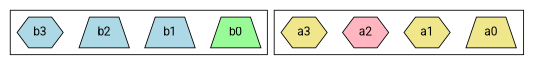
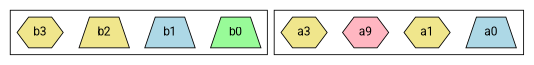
node "b3": fillcolor lightblue -> khaki
node "b2": fillcolor lightblue -> khaki
node "a2": label "a2" -> "a9"
node "a0": fillcolor khaki -> lightblue
